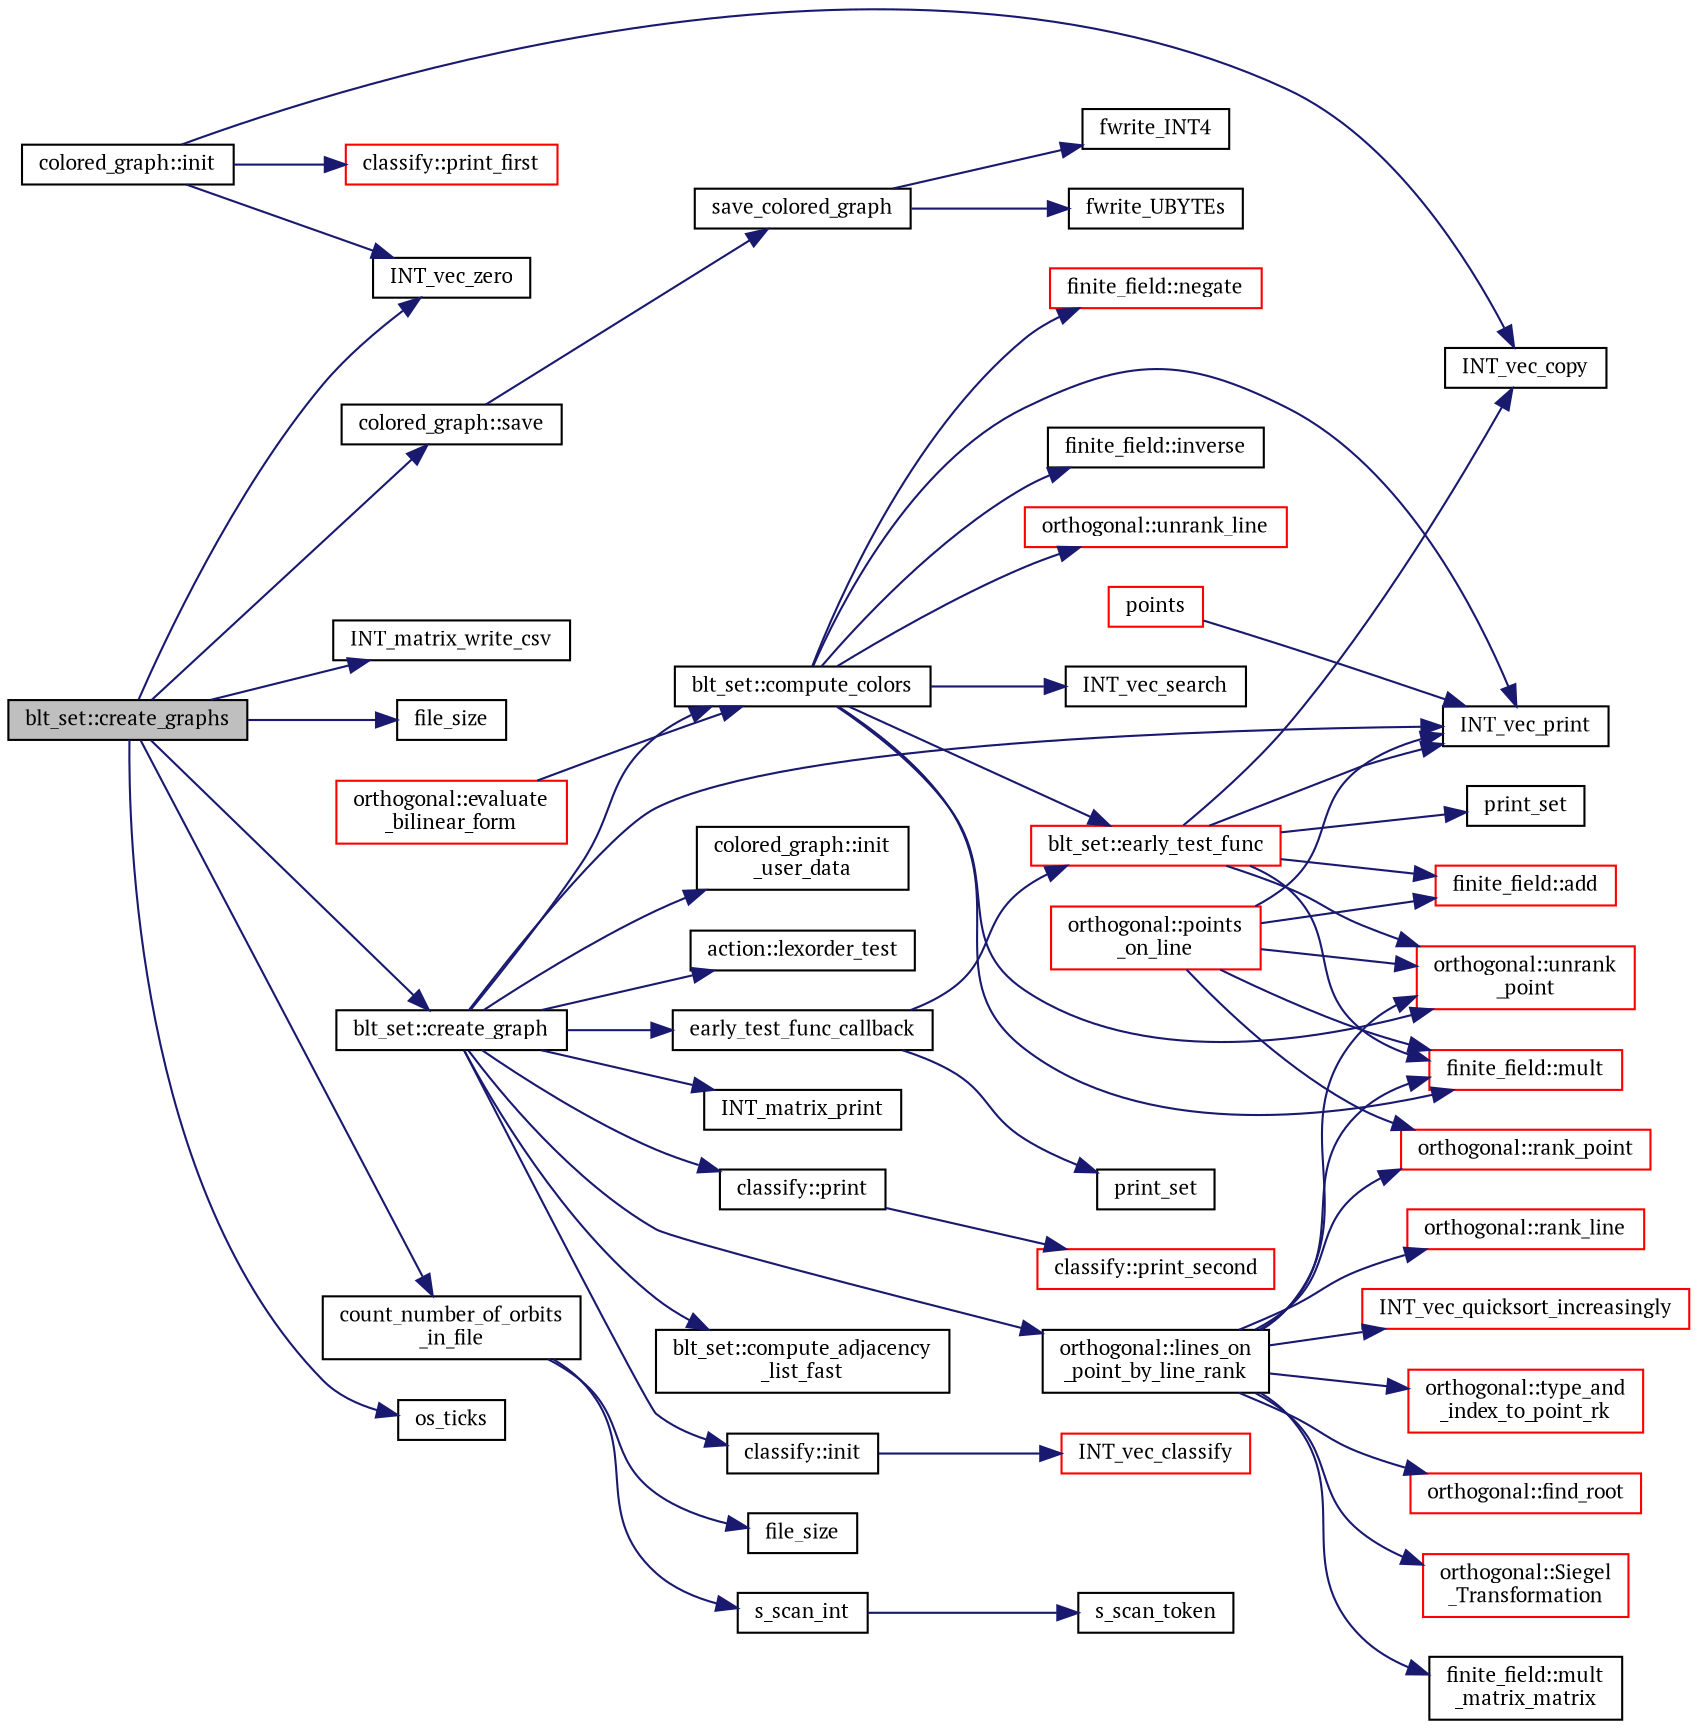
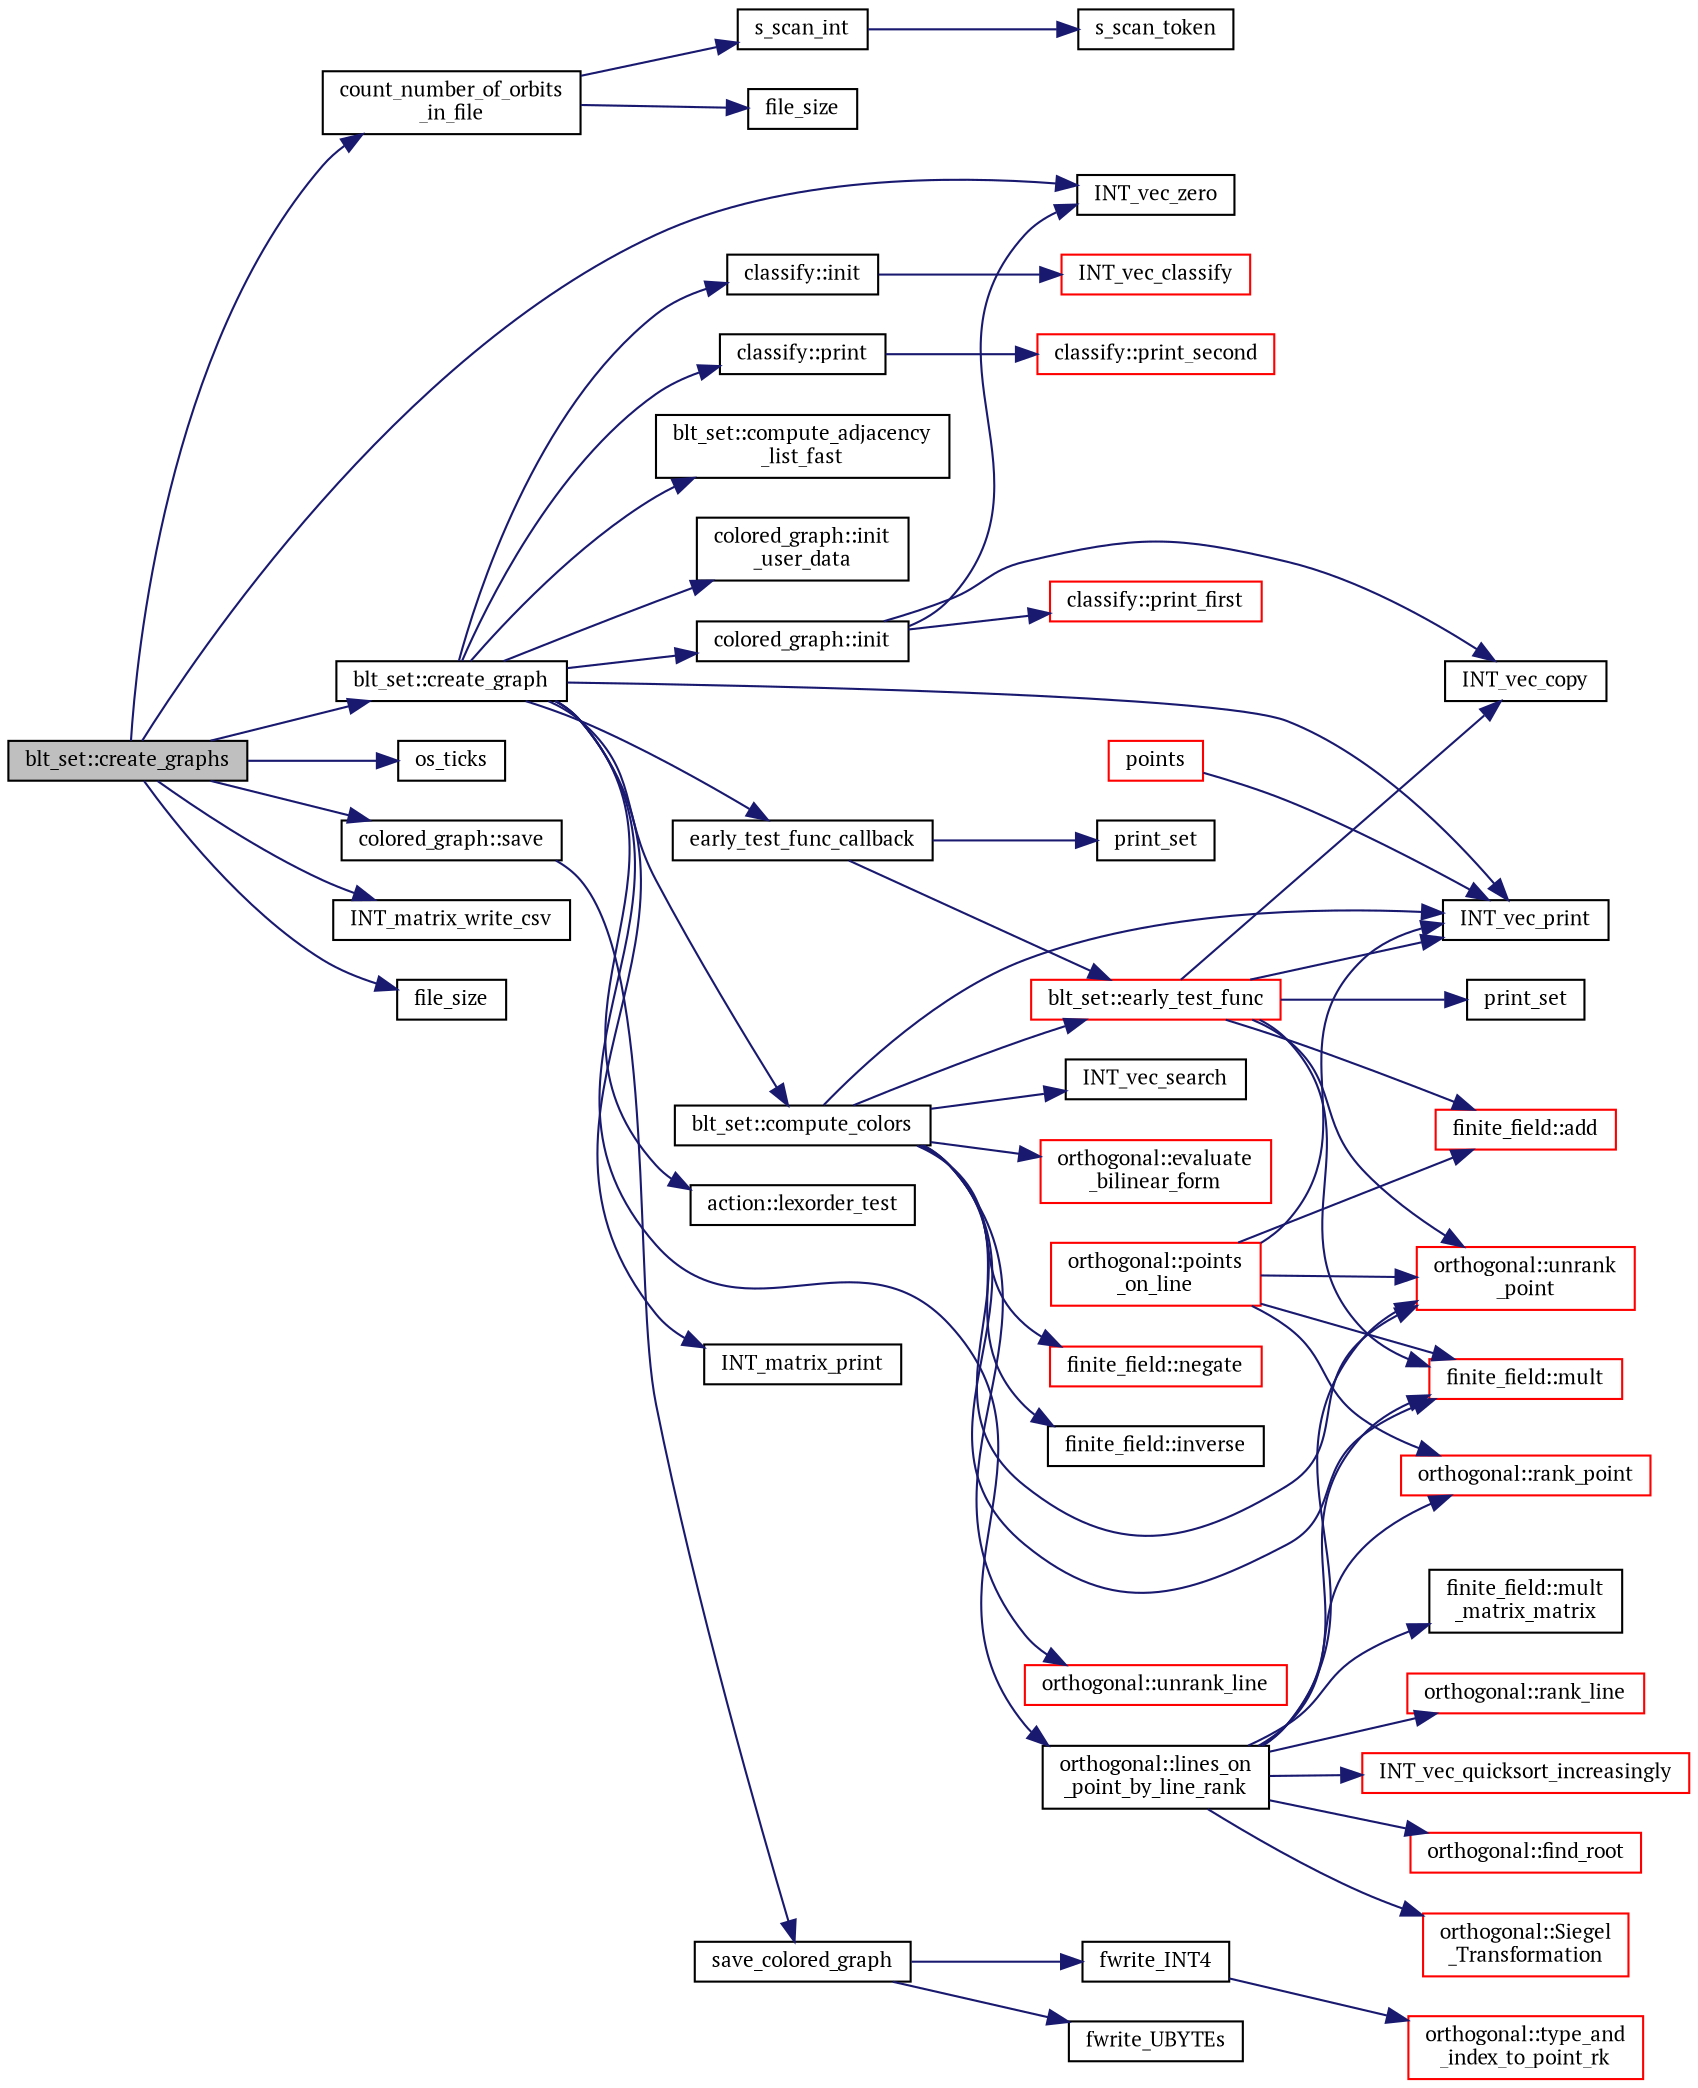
edge "blt_set::create_graph" -> "colored_graph::init": added
edge "orthogonal::evaluate _bilinear_form" -> "blt_set::compute_colors": reversed
edge "orthogonal::lines_on _point_by_line_rank" -> "orthogonal::type_and _index_to_point_rk": now "fwrite_INT4" -> "orthogonal::type_and _index_to_point_rk"
